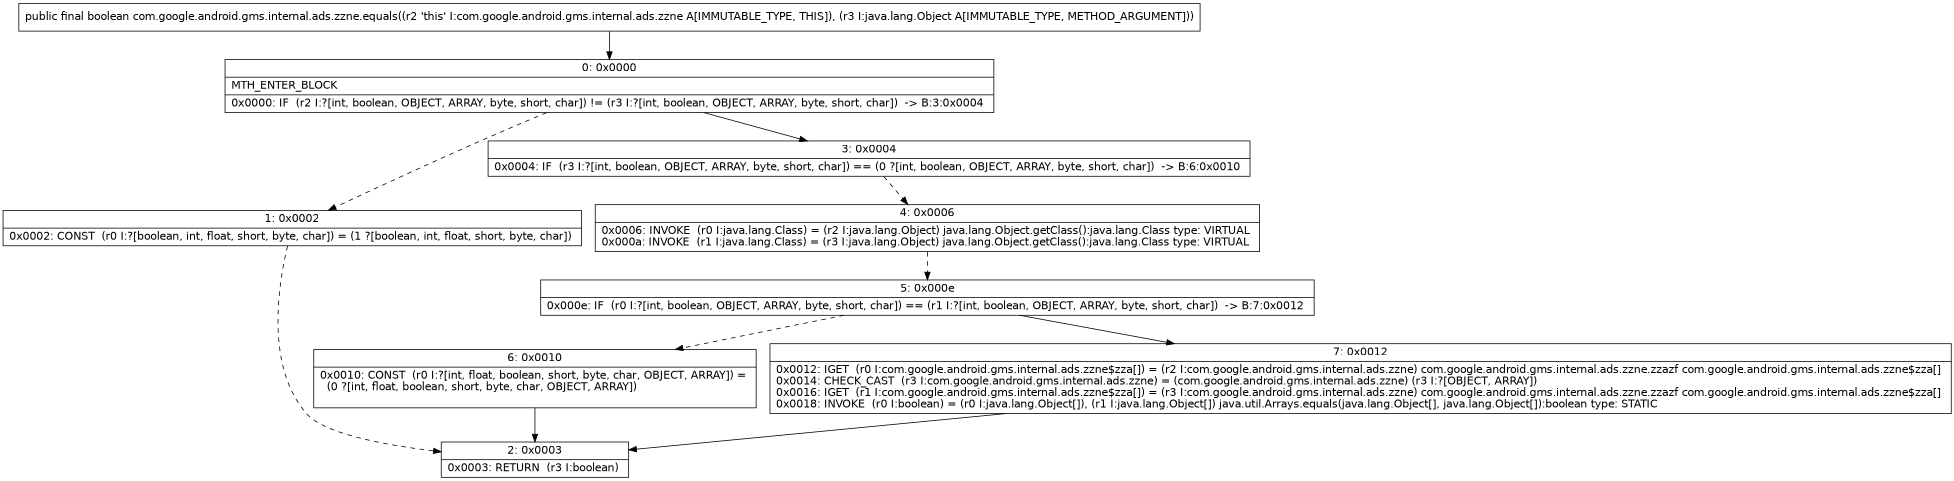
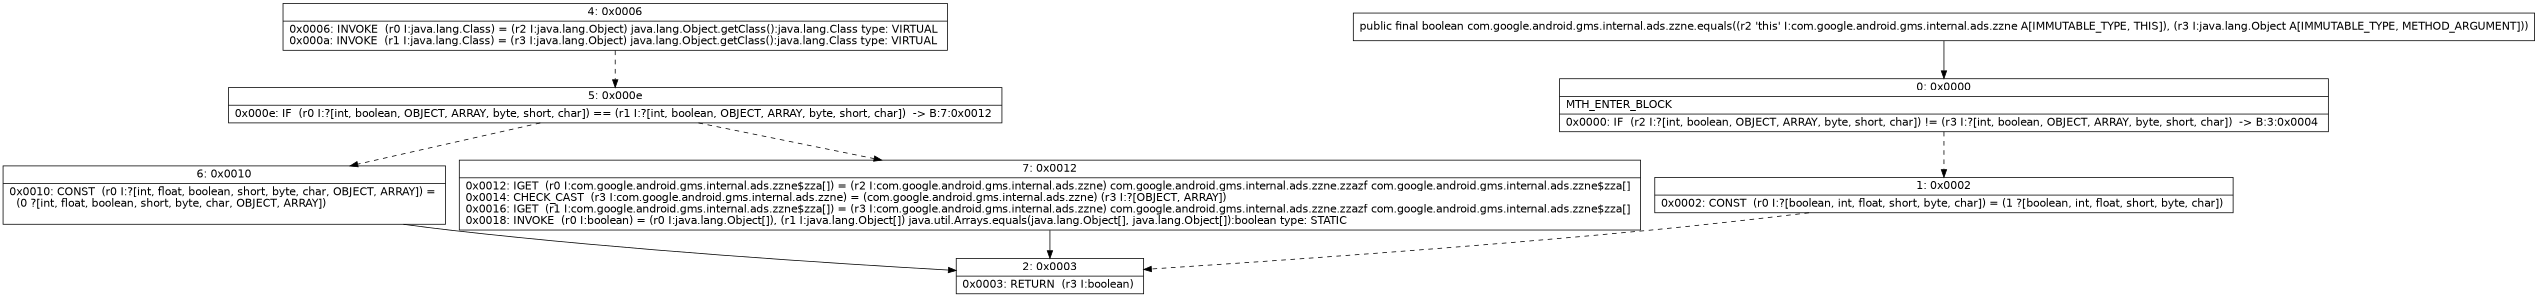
node "3: 0x0004": removed
edge "5: 0x000e" -> "7: 0x0012": style solid -> dashed
